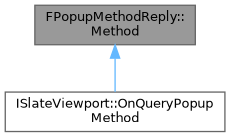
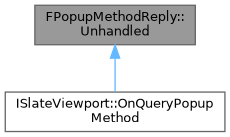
node "FPopupMethodReply:: Method": label "FPopupMethodReply:: Method" -> "FPopupMethodReply:: Unhandled"
